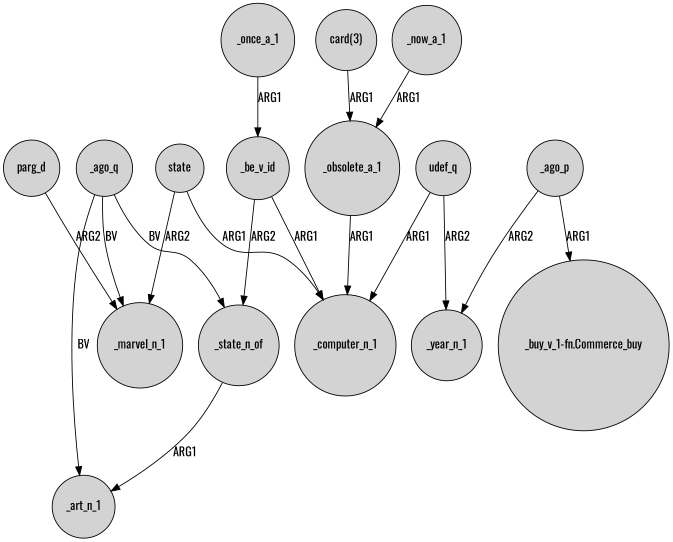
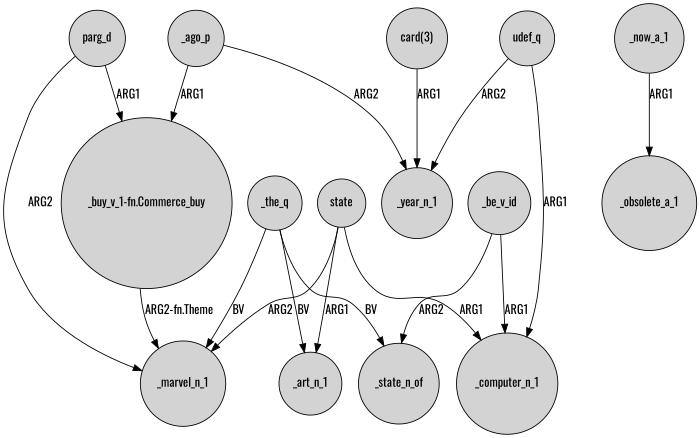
node "_once_a_1": removed
edge "parg_d" -> "_buy_v_1-fn.Commerce_buy": added, label "ARG1"
edge "card(3)" -> "_obsolete_a_1": now "card(3)" -> "_year_n_1"
node "_ago_q": label "_ago_q" -> "_the_q"
edge "_obsolete_a_1" -> "_computer_n_1": removed, label "ARG1"
edge "_buy_v_1-fn.Commerce_buy" -> "_marvel_n_1": added, label "ARG2-fn.Theme"
edge "_state_n_of" -> "_art_n_1": now "state" -> "_art_n_1"
